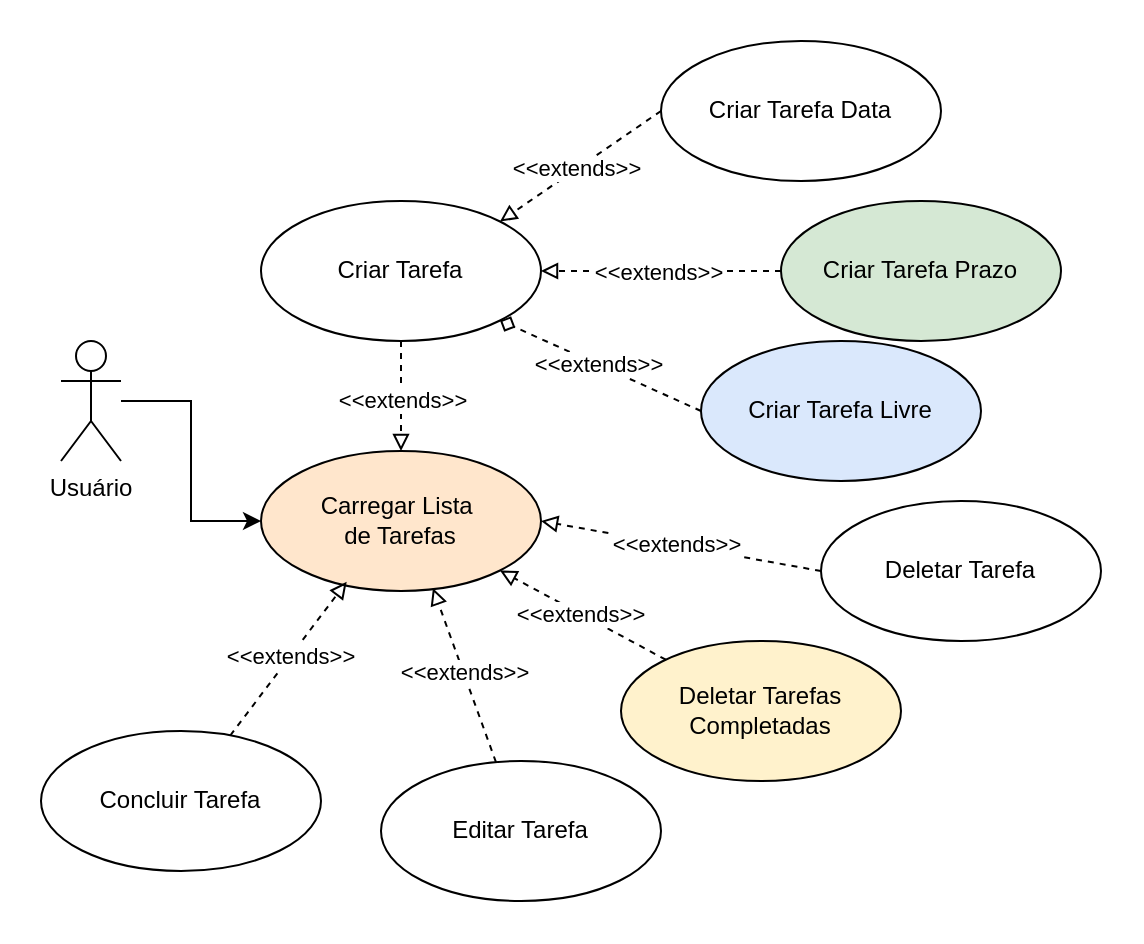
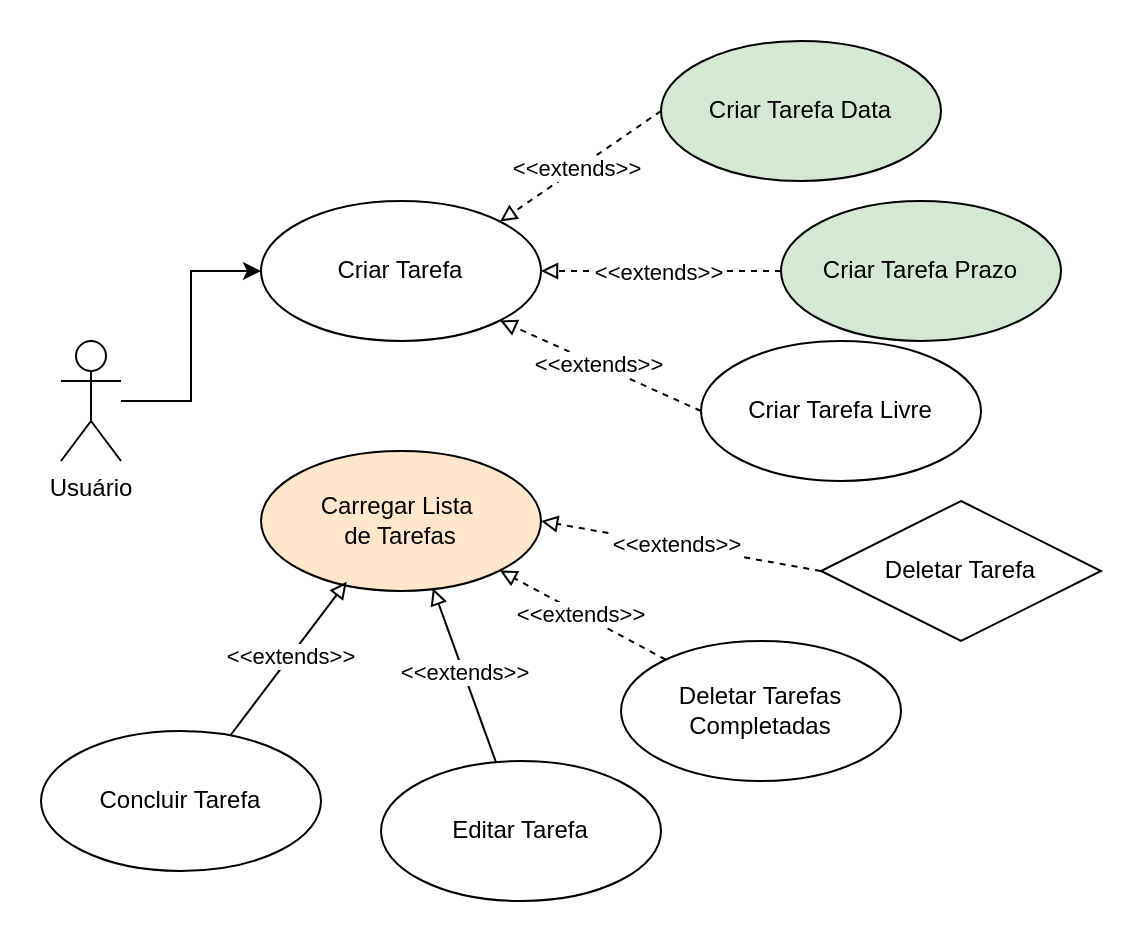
node "Criar Tarefa Data": fillcolor #ffffff -> #d5e8d4
edge "Criar Tarefa Livre" -> "Criar Tarefa": arrowhead diamond -> block
edge "Criar Tarefa" -> "Carregar Lista de Tarefas": removed, label "<<extends>>"
node "Criar Tarefa Livre": fillcolor #dae8fc -> #ffffff
edge "Usuário" -> "Carregar Lista de Tarefas": now "Usuário" -> "Criar Tarefa"
node "Deletar Tarefa": shape ellipse -> diamond
edge "Concluir Tarefa" -> "Carregar Lista de Tarefas": style dashed -> solid
node "Deletar Tarefas Completadas": fillcolor #fff2cc -> #ffffff
edge "Editar Tarefa" -> "Carregar Lista de Tarefas": style dashed -> solid
